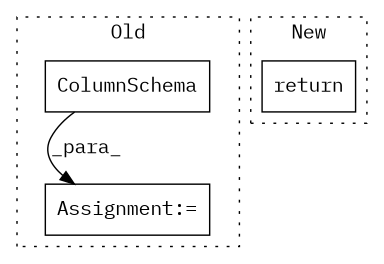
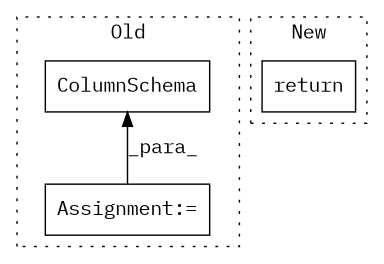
edge "ColumnSchema" -> "Assignment:=": reversed
